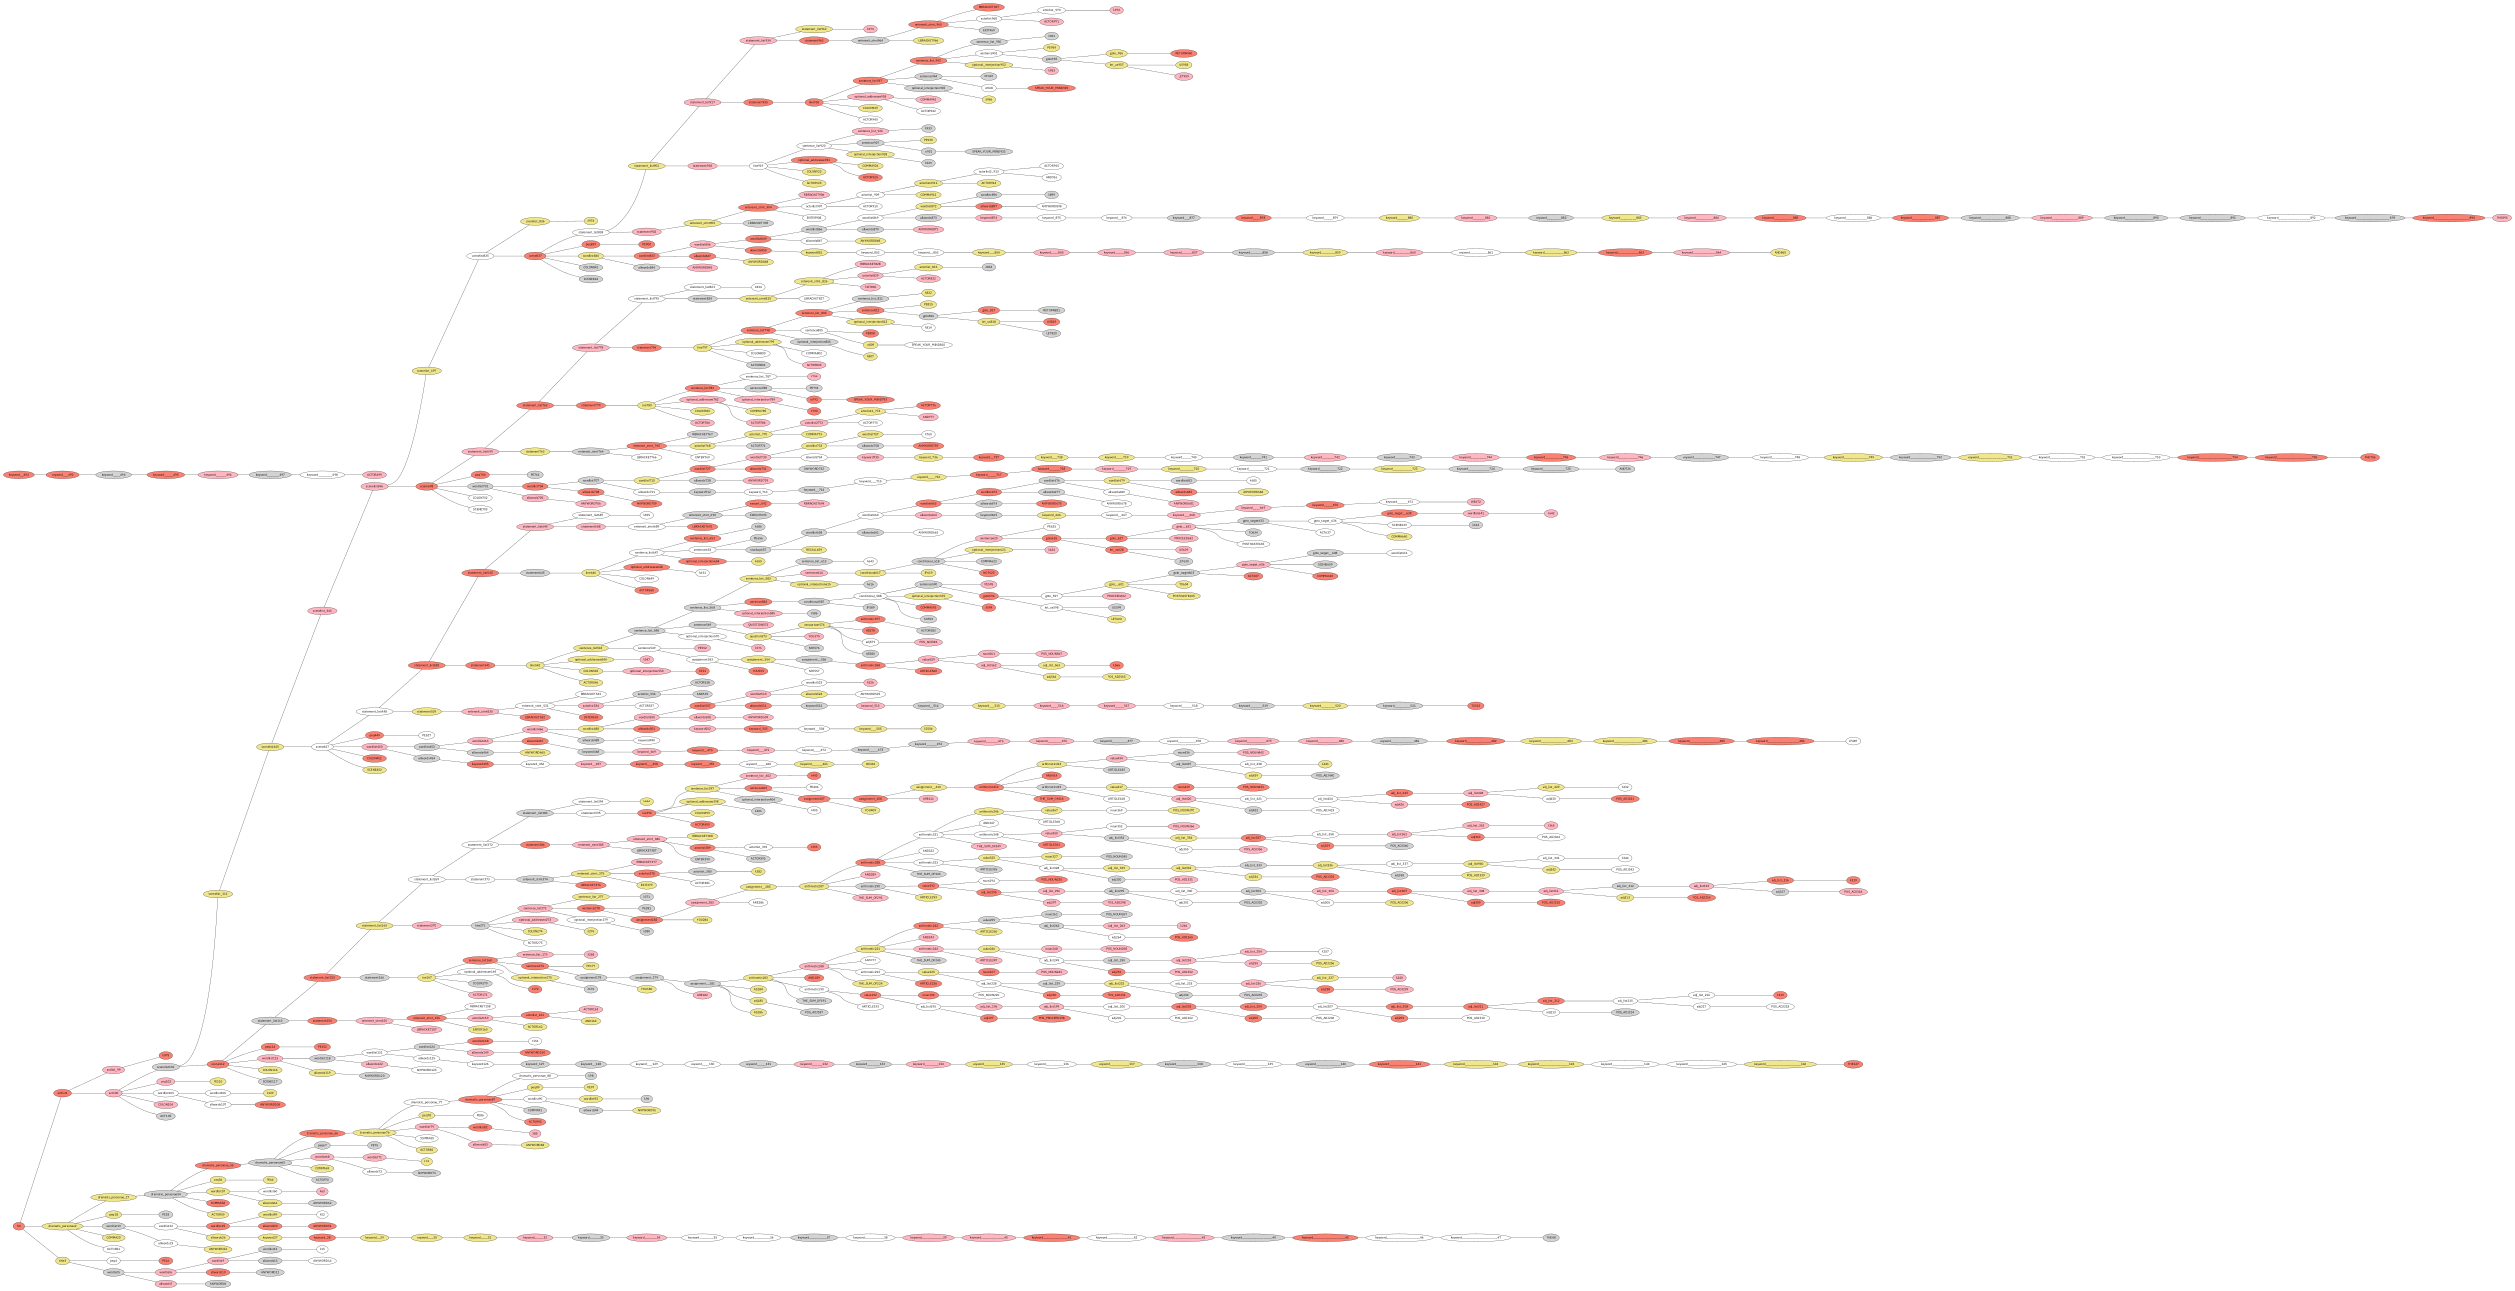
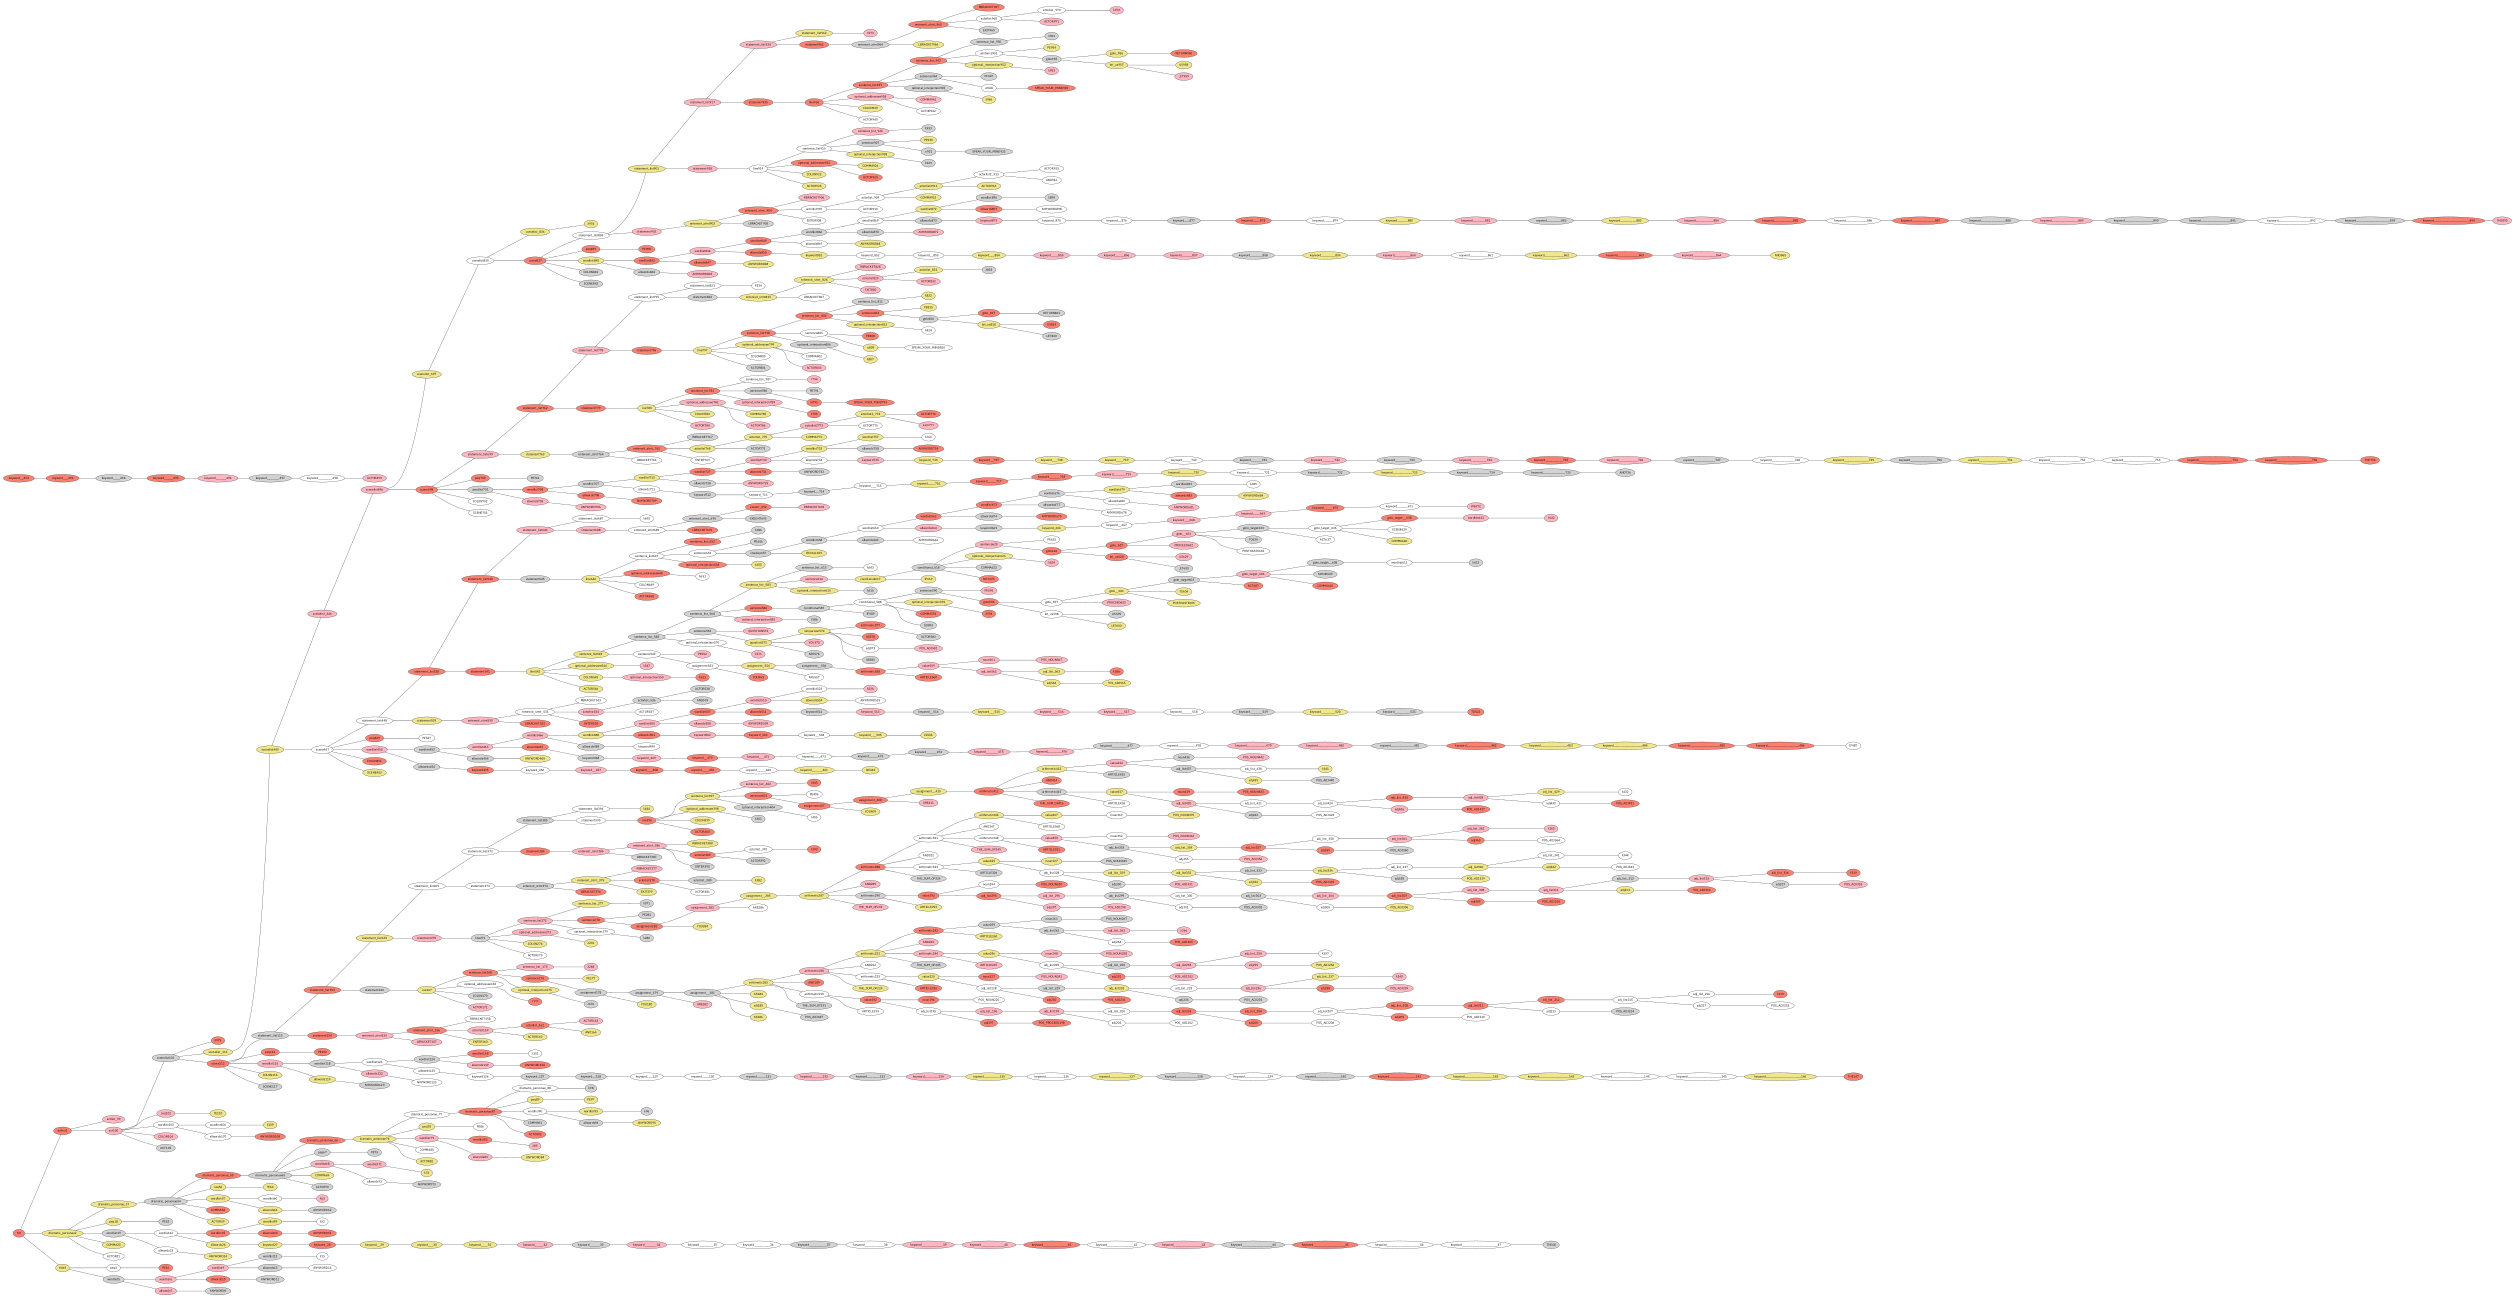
edge "SCENE639" -- "λ612": now "wordlist611" -- "λ612"
edge "λ975" -- "actlist_99": now "λ975" -- "scenelist101"
